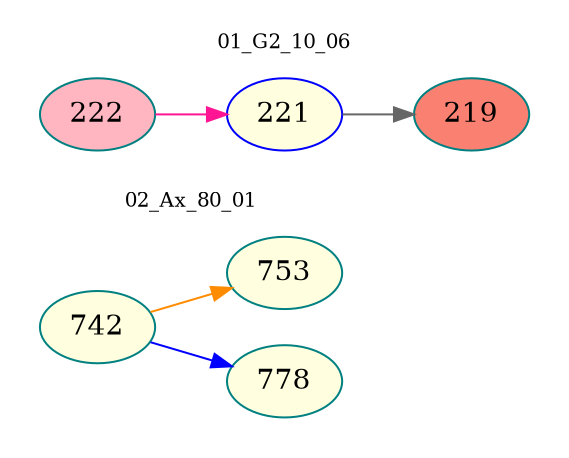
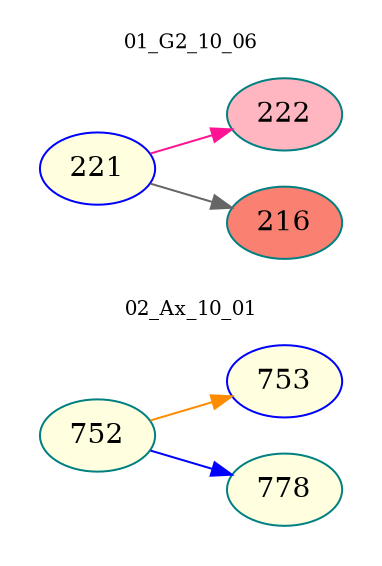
edge "222" -> "221": reversed
node "219": label "219" -> "216"
cluster "02_Ax_80_01": label "02_Ax_80_01" -> "02_Ax_10_01"
node "753": color teal -> blue
node "742": label "742" -> "752"
